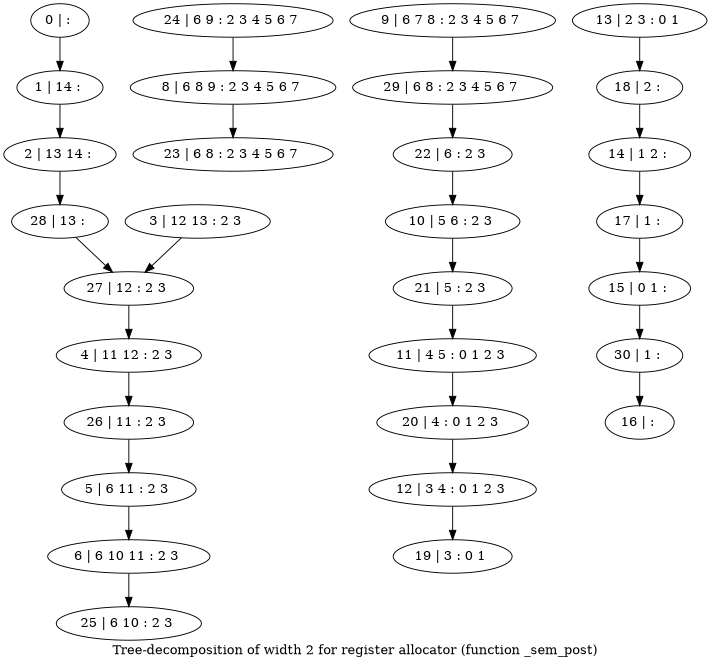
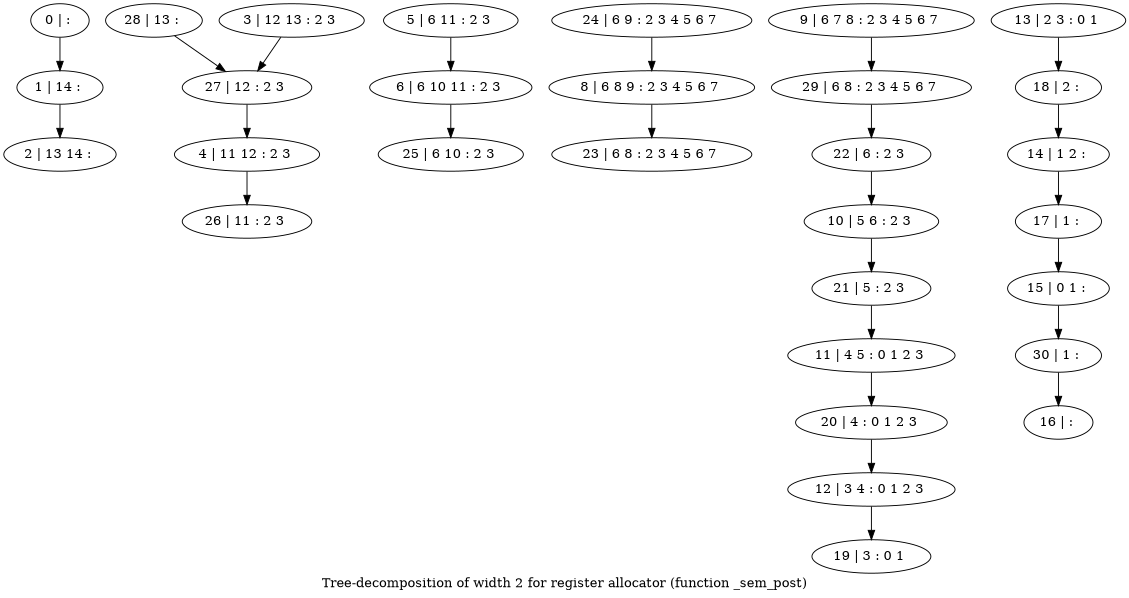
edge "2 | 13 14 :" -> "28 | 13 :": removed
edge "26 | 11 : 2 3" -> "5 | 6 11 : 2 3": removed
